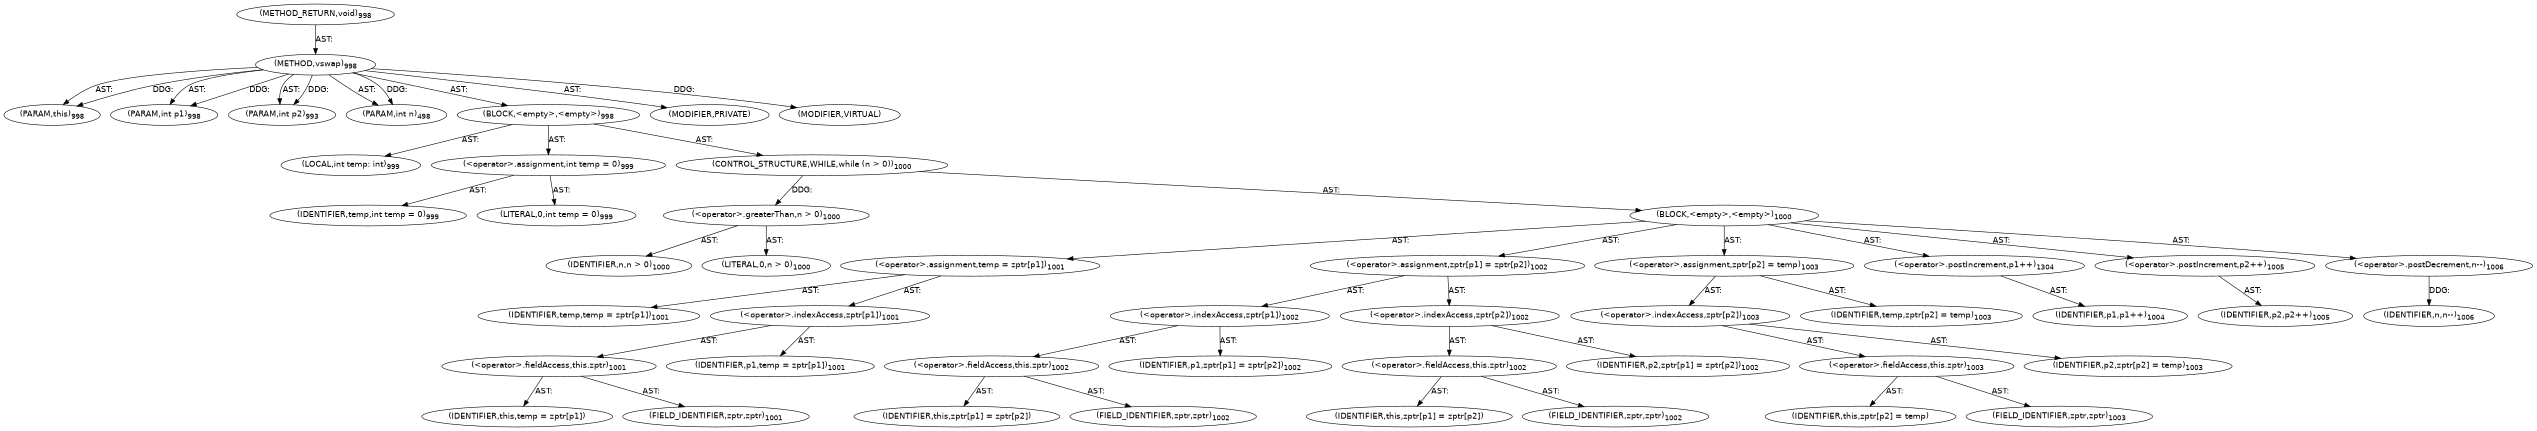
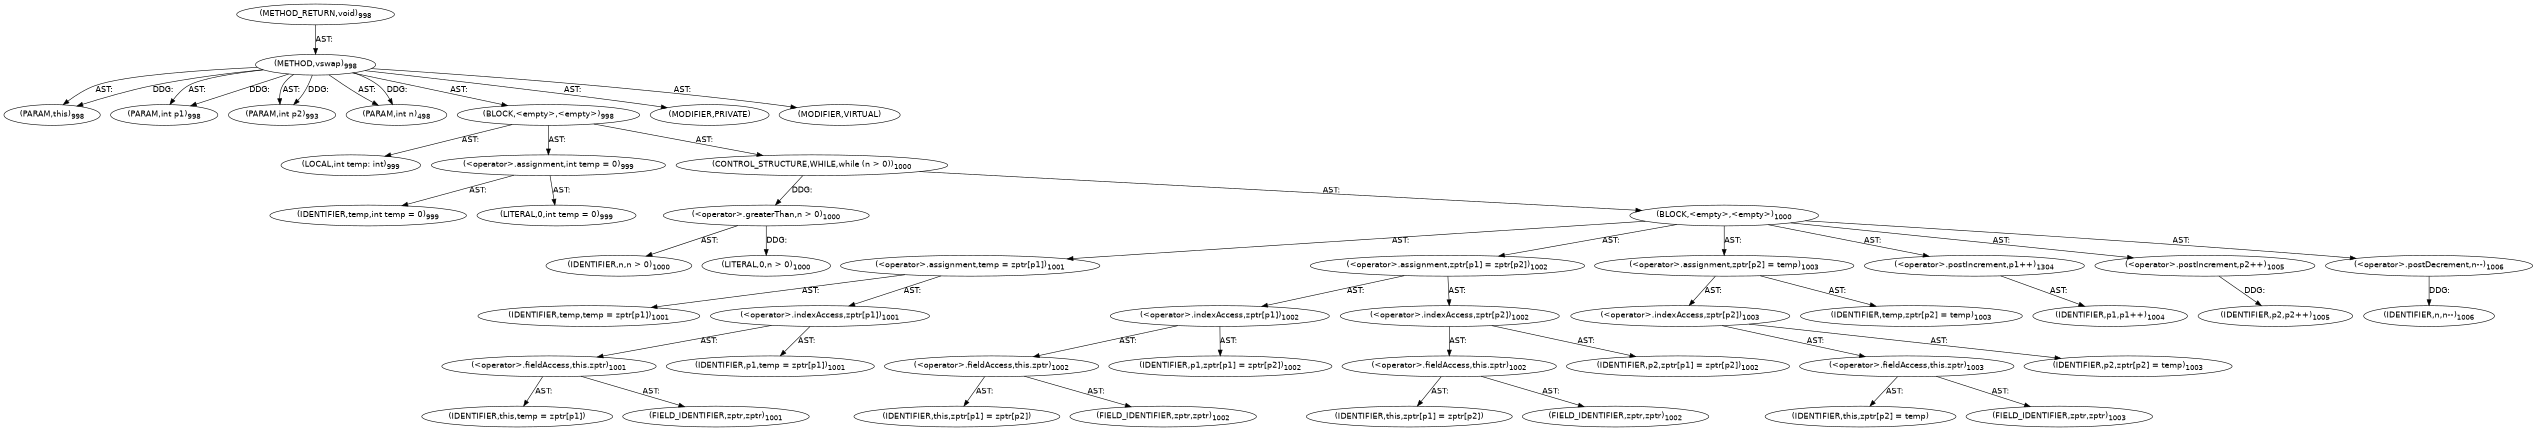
edge "(METHOD,vswap)" -> "(MODIFIER,VIRTUAL)": label "DDG: " -> "AST: "
edge "(<operator>.greaterThan,n > 0)" -> "(LITERAL,0,n > 0)": label "AST: " -> "DDG: "
edge "(<operator>.postIncrement,p2++)" -> "(IDENTIFIER,p2,p2++)": label "AST: " -> "DDG: "
